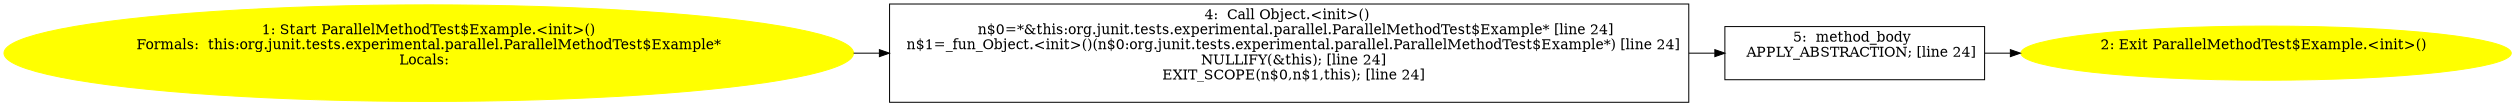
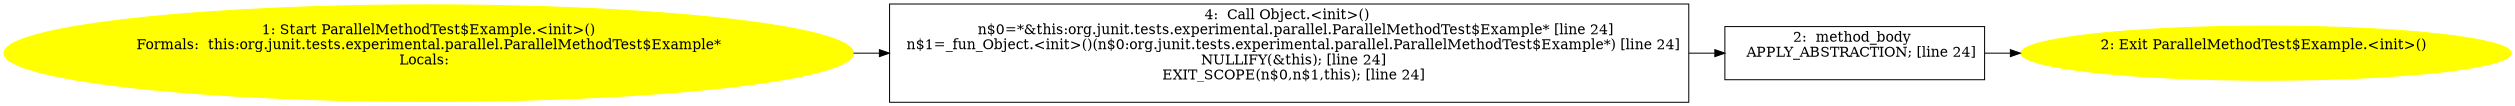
node "5:  method_body APPLY_ABSTRACTION; [line 24]": label "5:  method_body APPLY_ABSTRACTION; [line 24]" -> "2:  method_body APPLY_ABSTRACTION; [line 24]"
